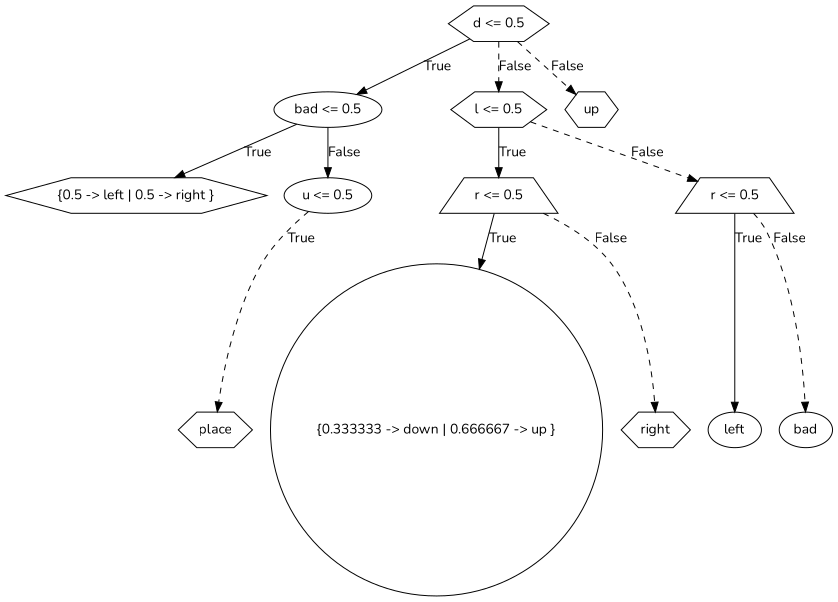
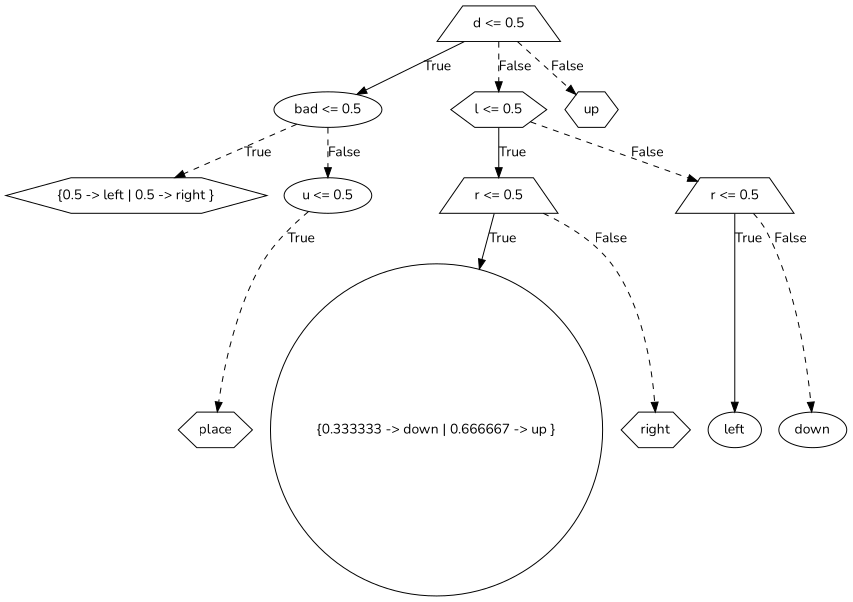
node "d <= 0.5": shape hexagon -> trapezium
edge "bad <= 0.5" -> "u <= 0.5": style solid -> dashed
edge "bad <= 0.5" -> "{0.5 -> left | 0.5 -> right }": style solid -> dashed
node "bad": label "bad" -> "down"
